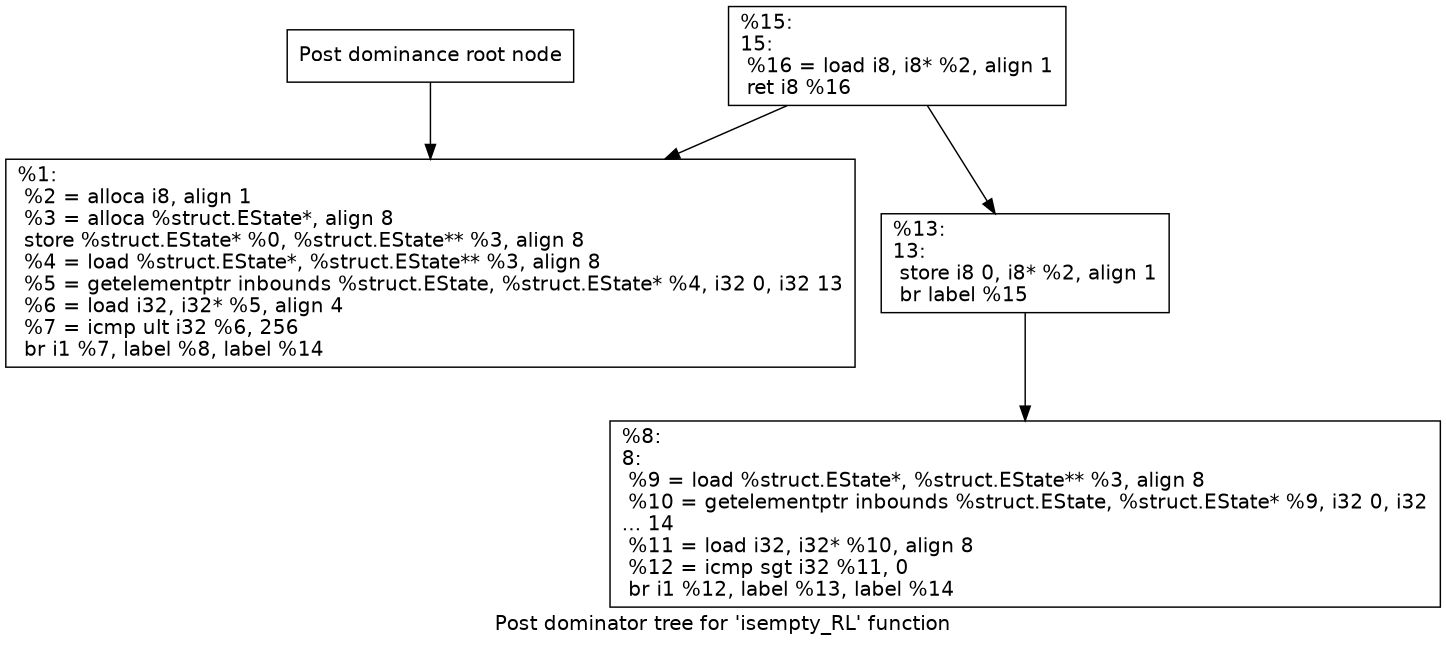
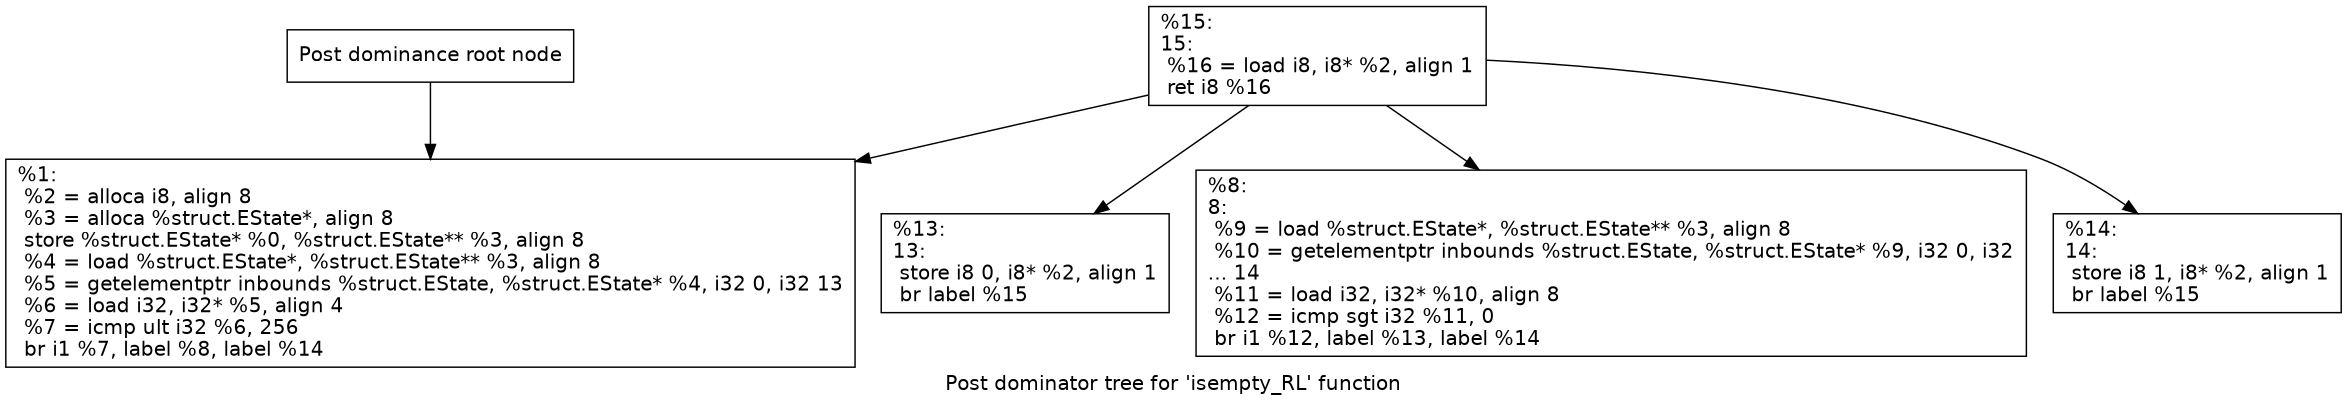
node "%1:": text "%2 = alloca i8, align 1" -> "%2 = alloca i8, align 8"
node "%14:": added
edge "%13:" -> "%8:": now "%15:" -> "%8:"
